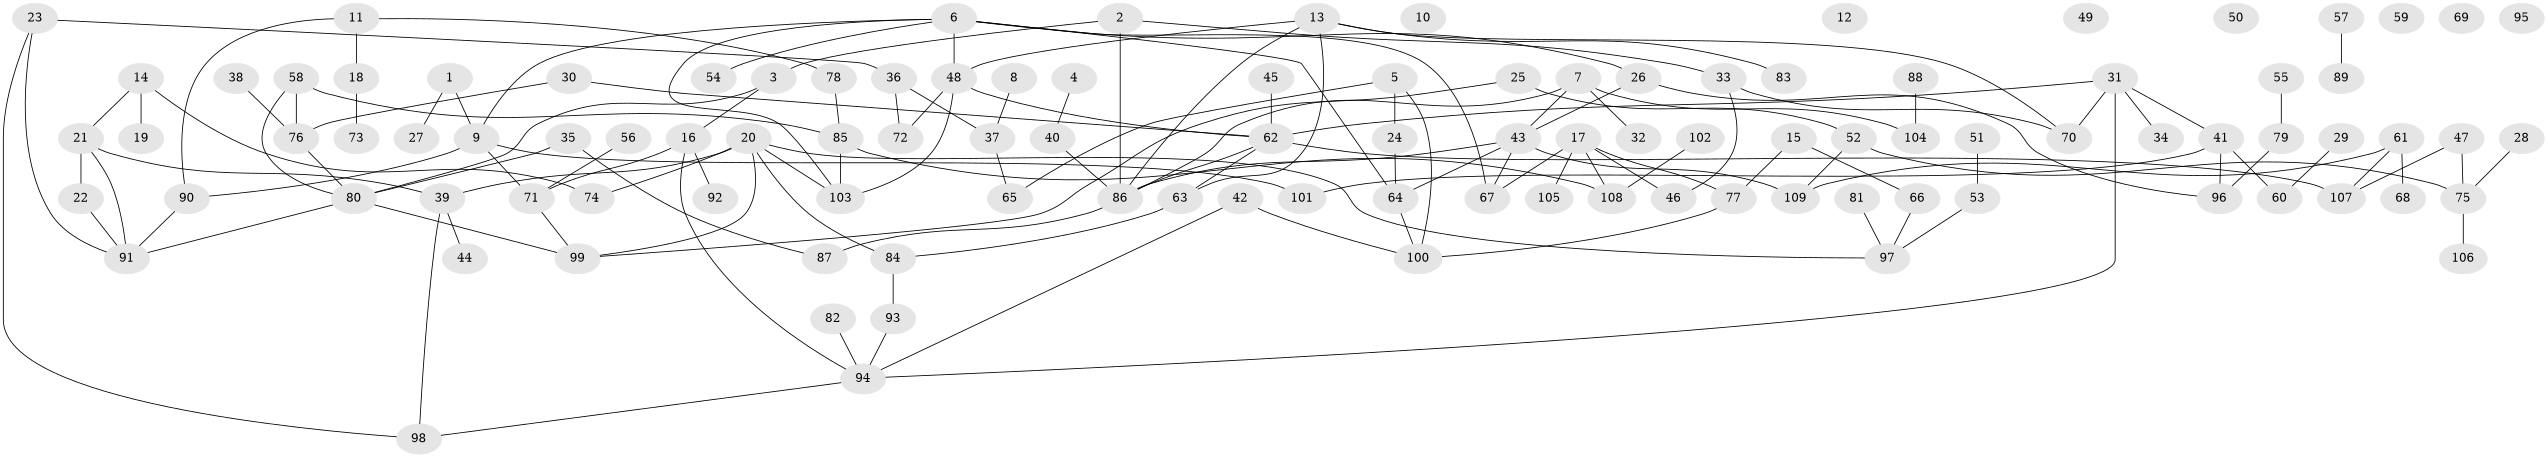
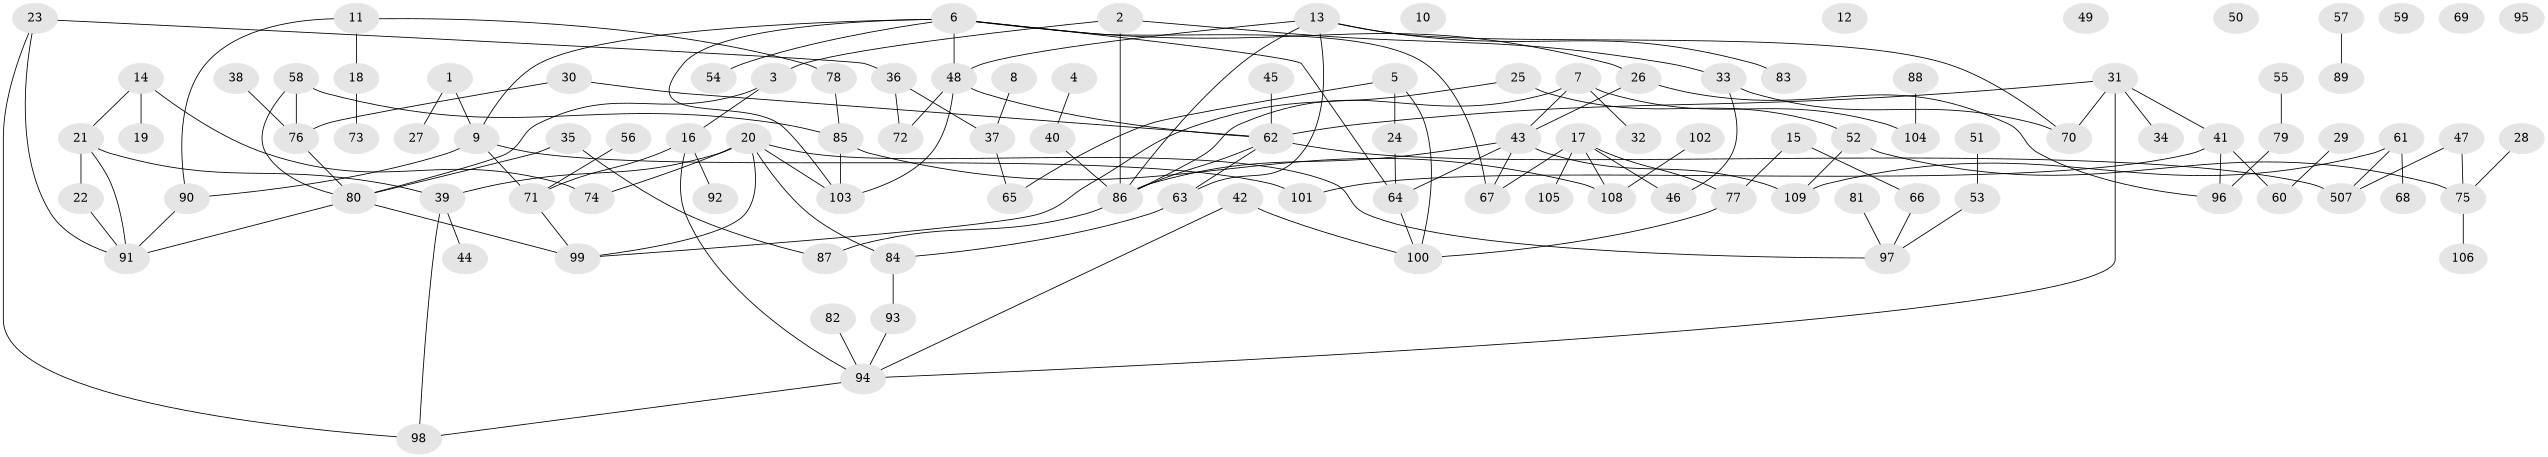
node "107": label "107" -> "507"
